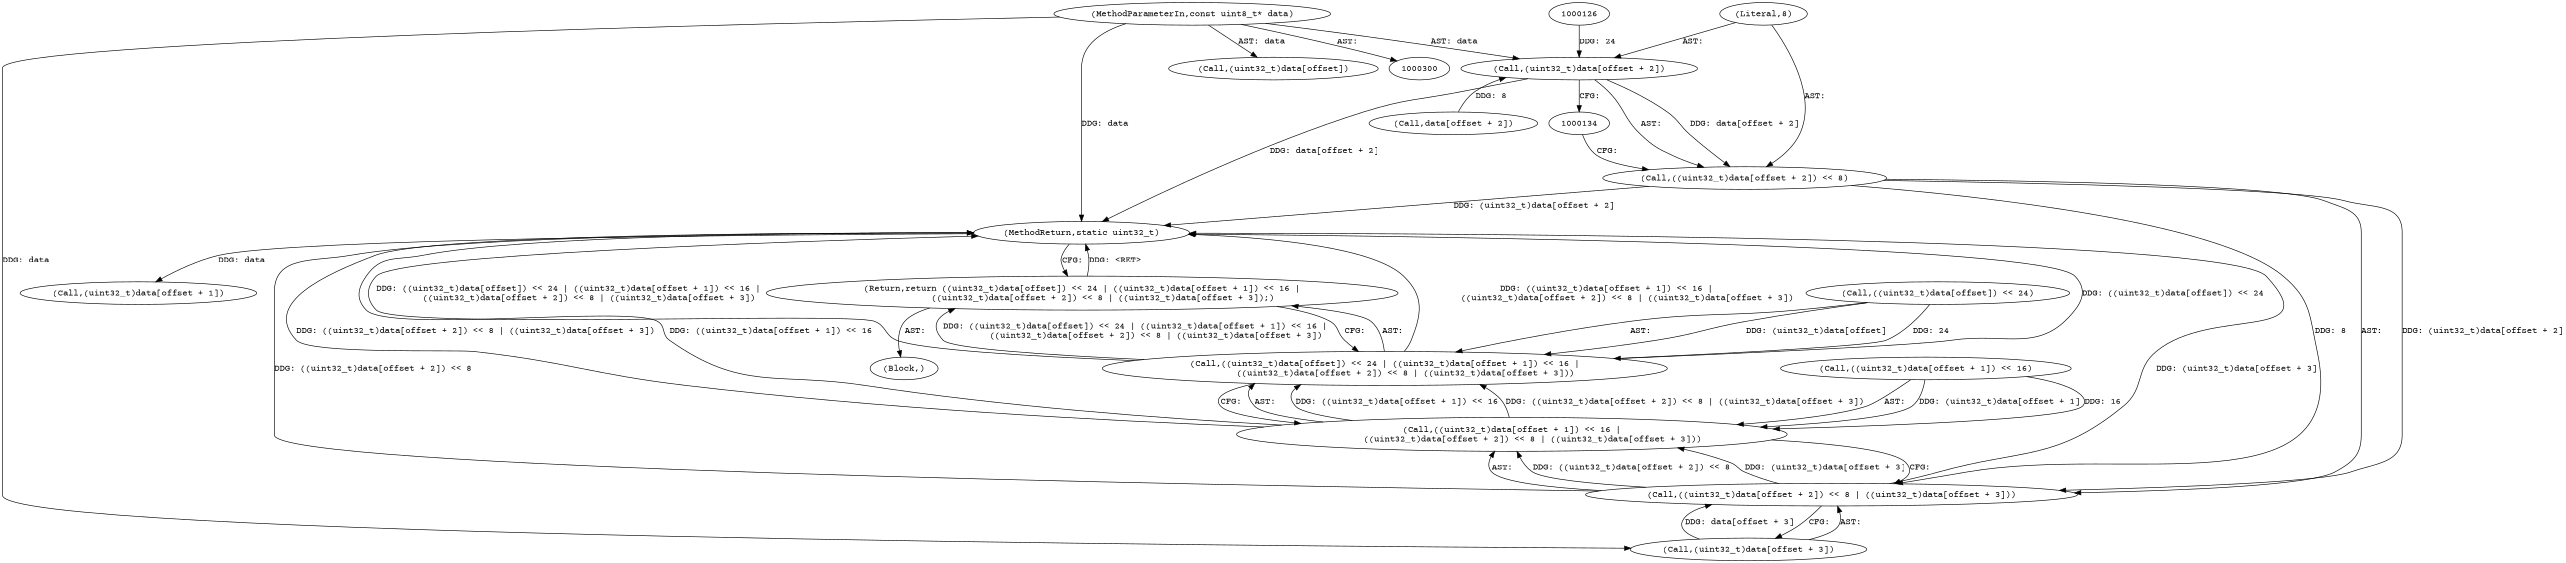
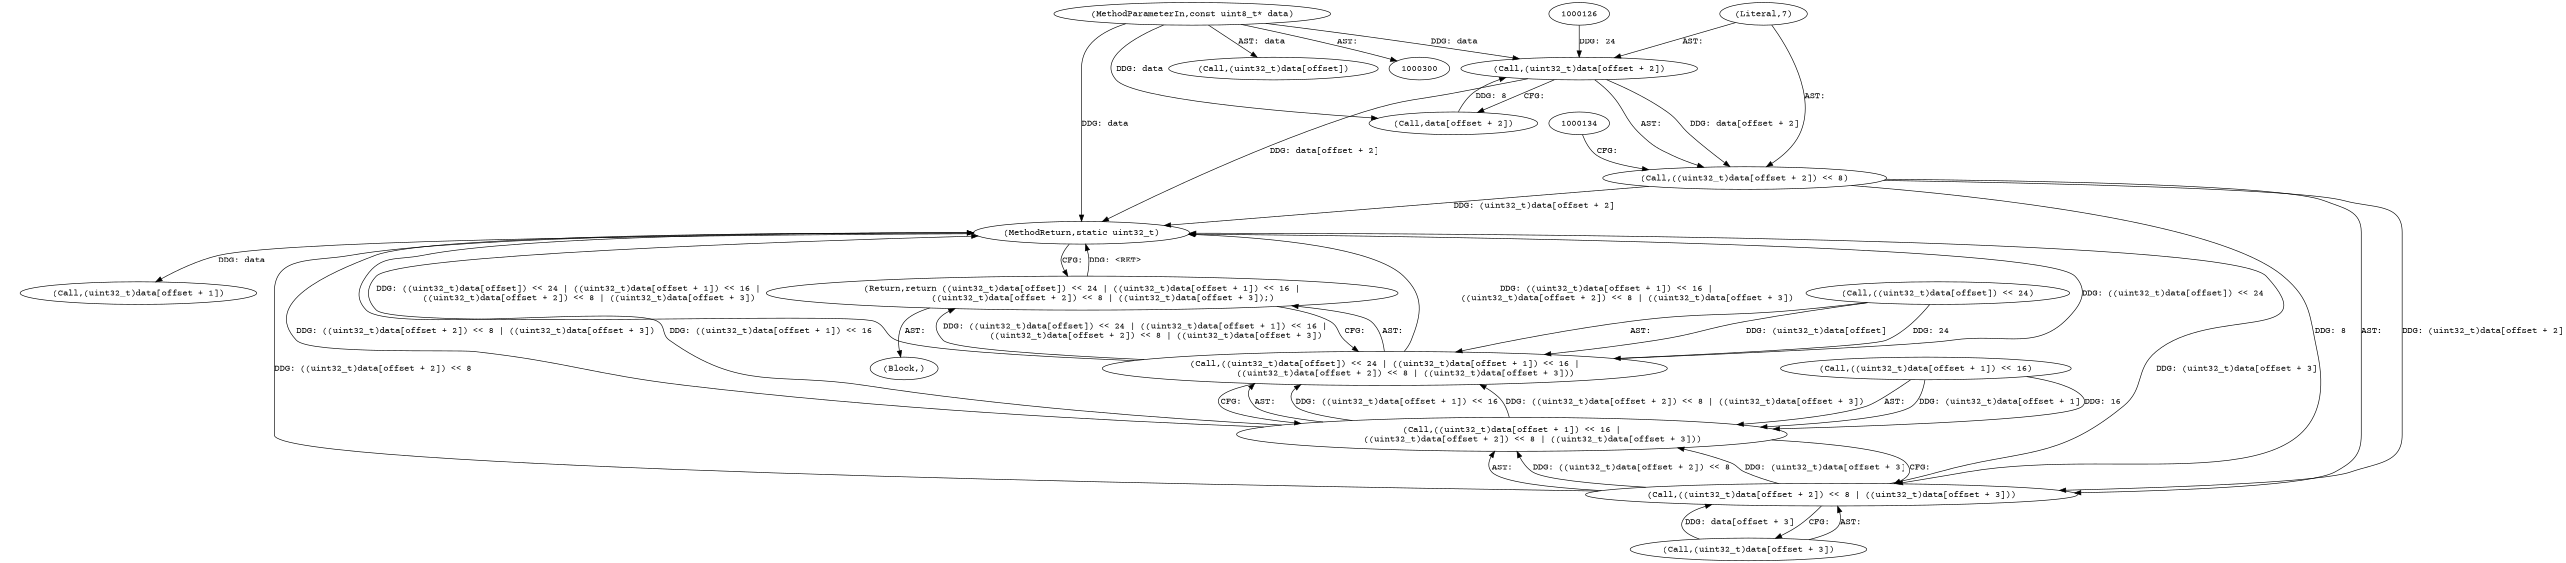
node "(Literal,8)": label "(Literal,8)" -> "(Literal,7)"
edge "(MethodParameterIn,const uint8_t* data)" -> "(Call,(uint32_t)data[offset + 2])": label "AST: data" -> "DDG: data"
edge "(Call,(uint32_t)data[offset + 2])" -> "1000134": now "(Call,(uint32_t)data[offset + 2])" -> "(Call,data[offset + 2])"
edge "(MethodParameterIn,const uint8_t* data)" -> "(Call,(uint32_t)data[offset + 3])": now "(MethodParameterIn,const uint8_t* data)" -> "(Call,data[offset + 2])"
